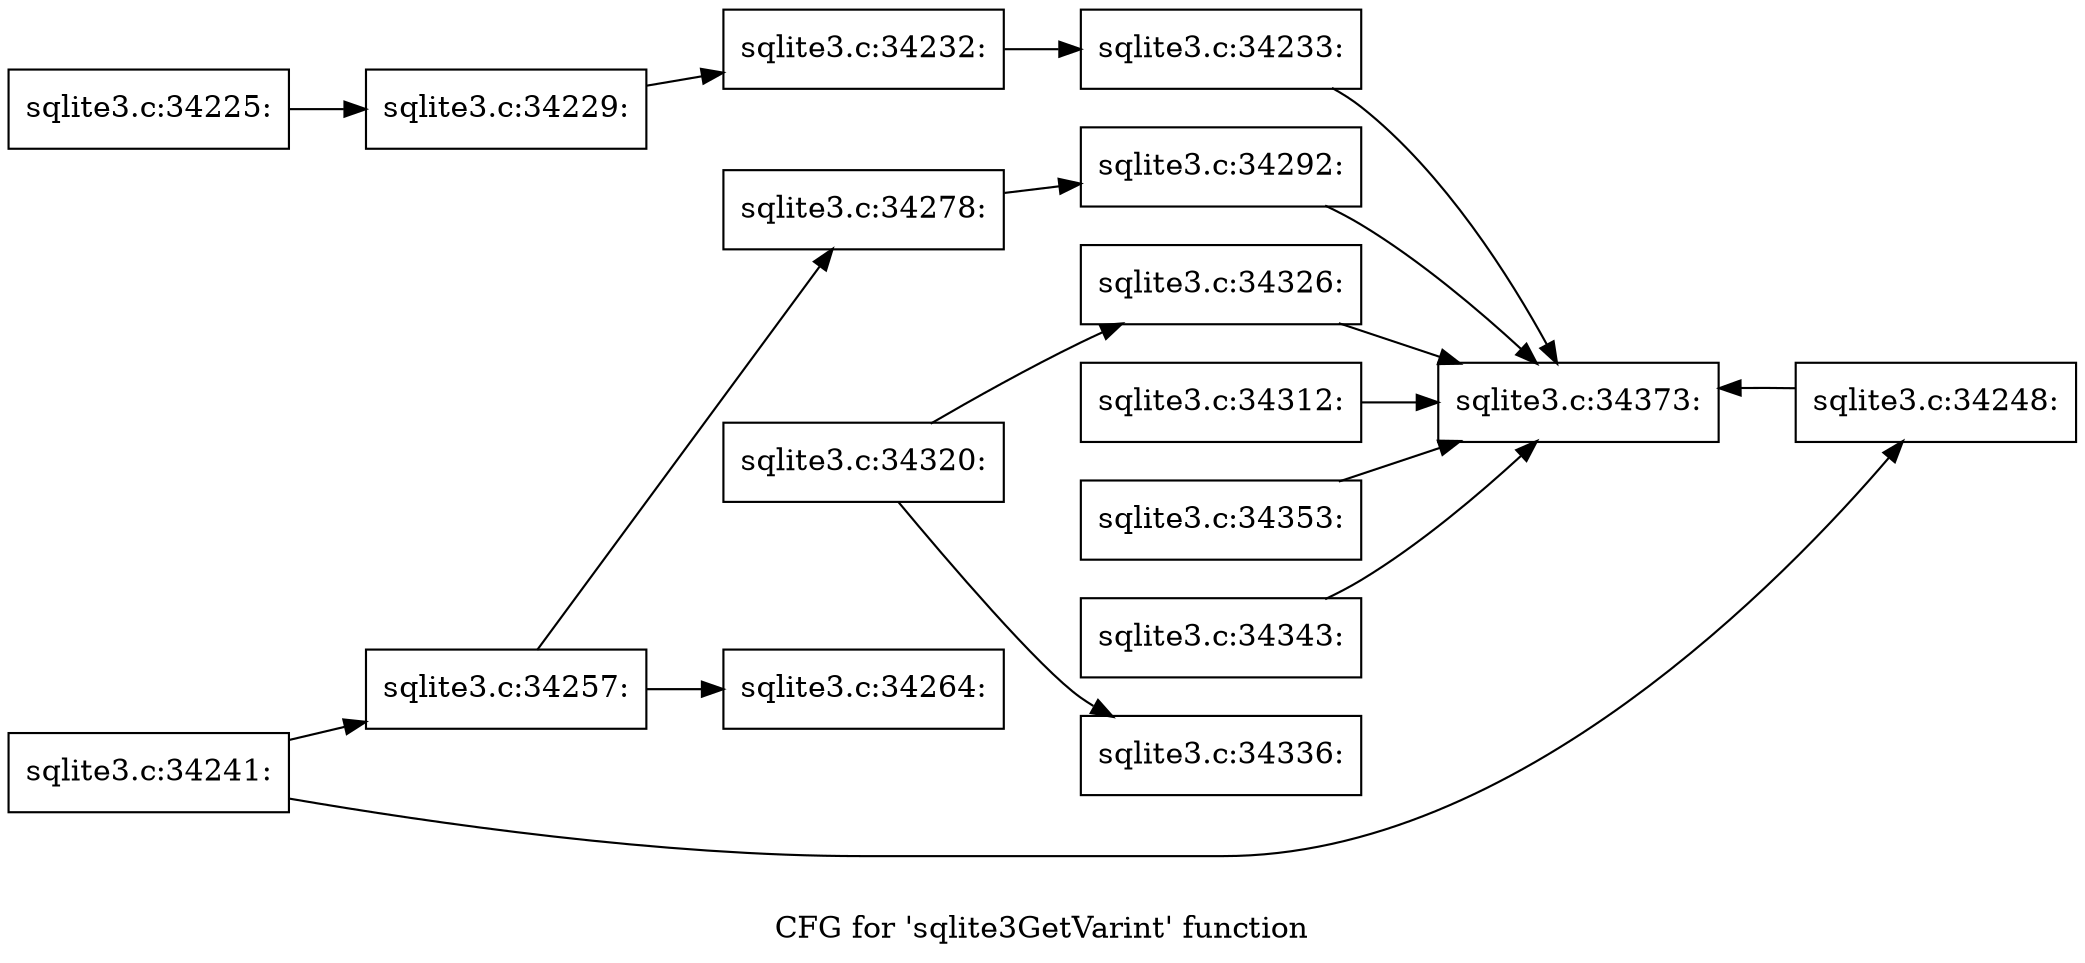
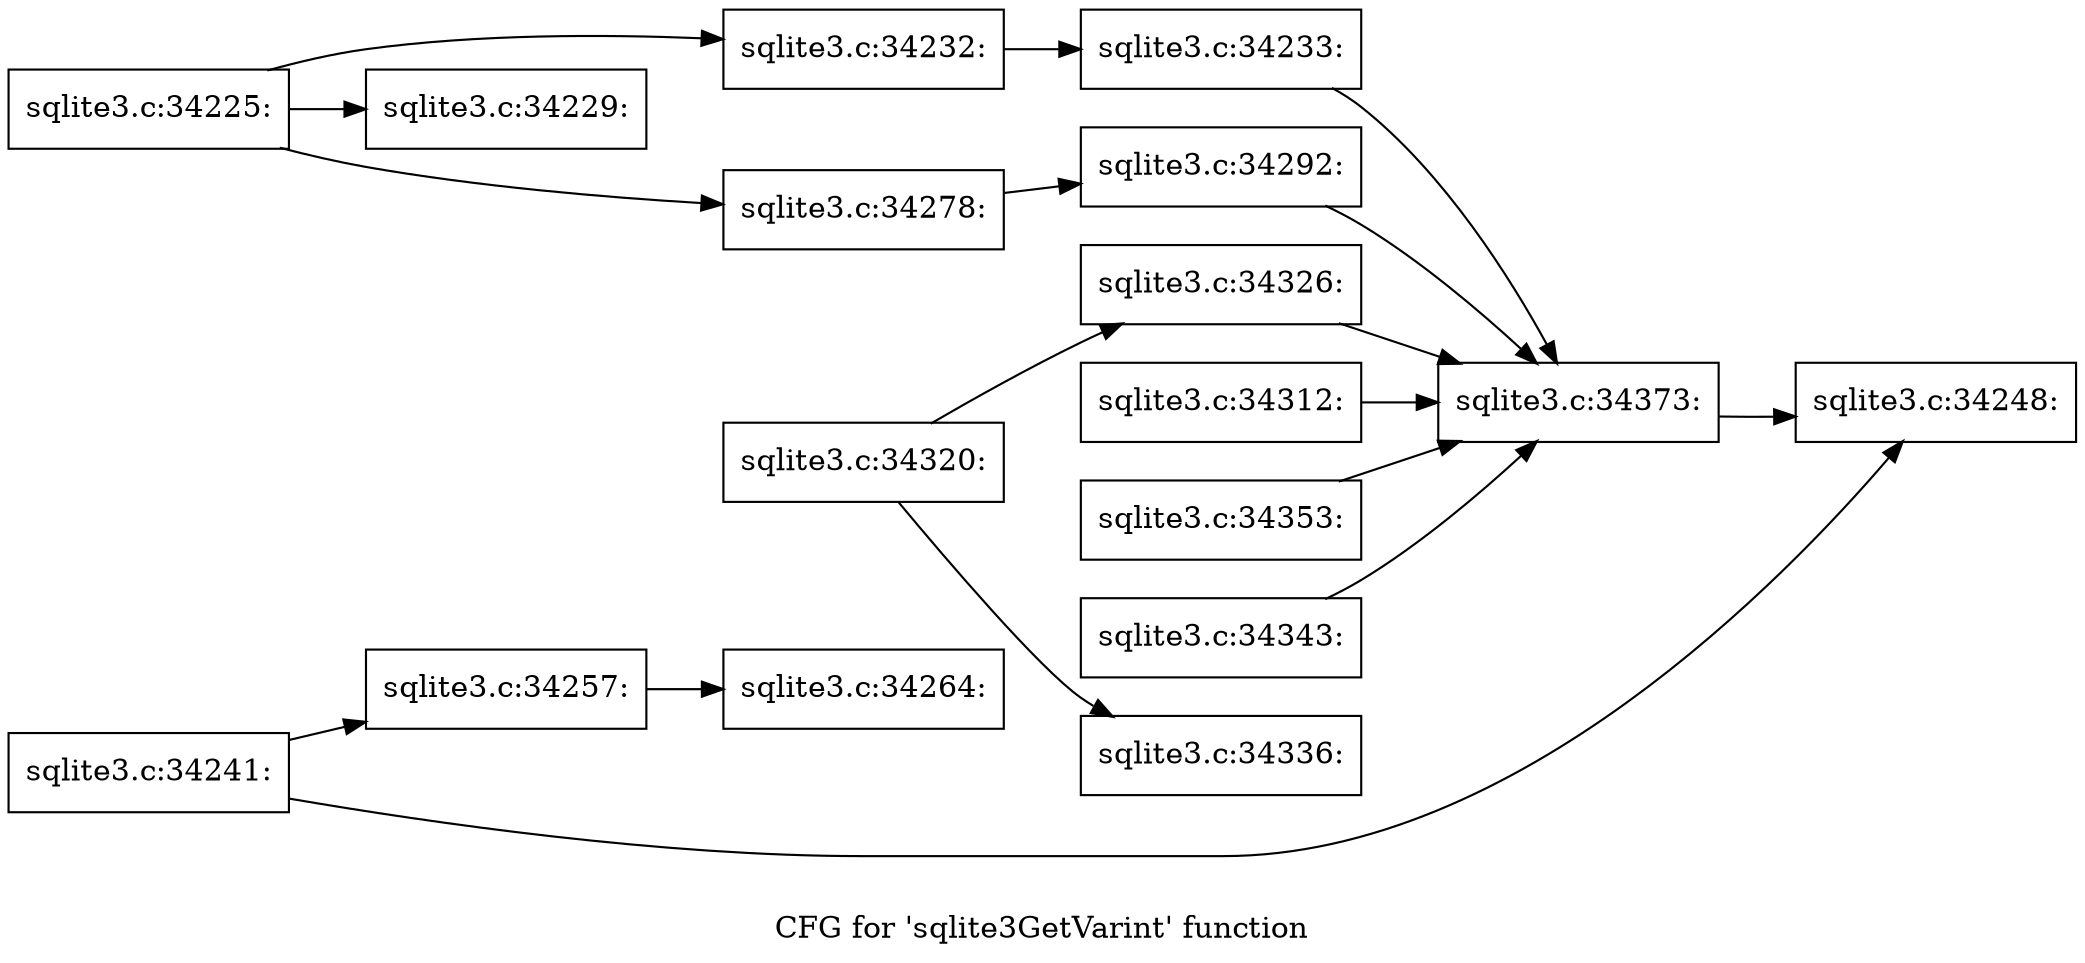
edge "sqlite3.c:34229:" -> "sqlite3.c:34232:": now "sqlite3.c:34225:" -> "sqlite3.c:34232:"
edge "sqlite3.c:34248:" -> "sqlite3.c:34373:": reversed
edge "sqlite3.c:34257:" -> "sqlite3.c:34278:": now "sqlite3.c:34225:" -> "sqlite3.c:34278:"
